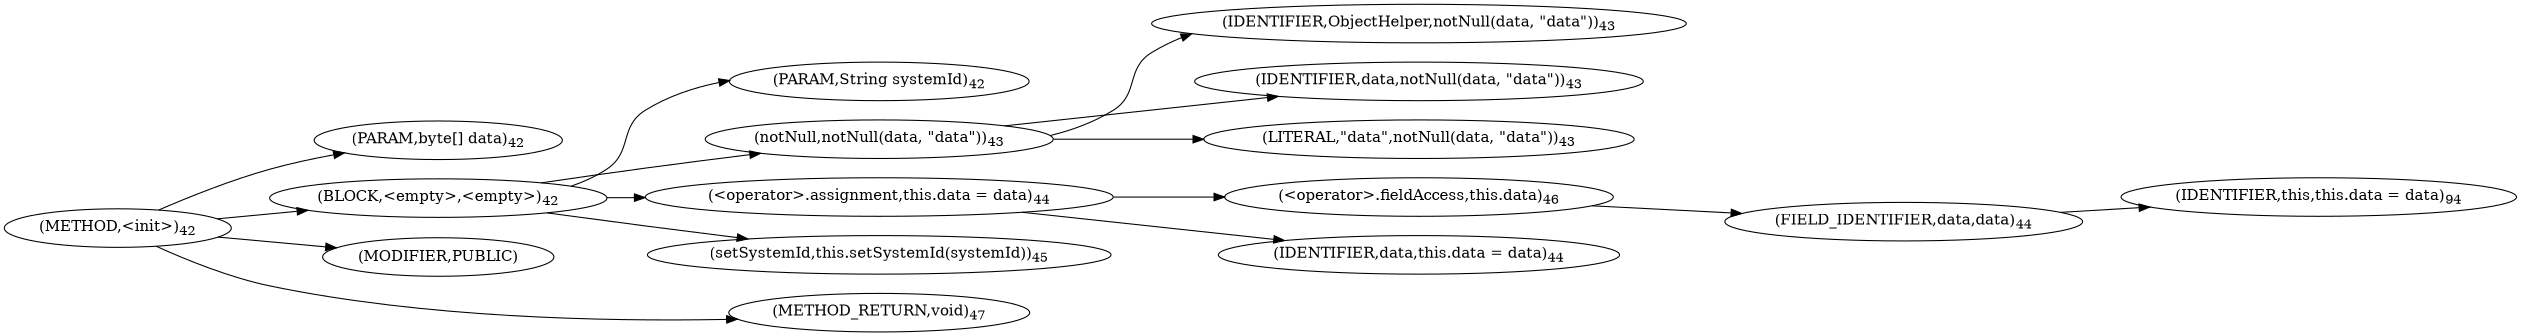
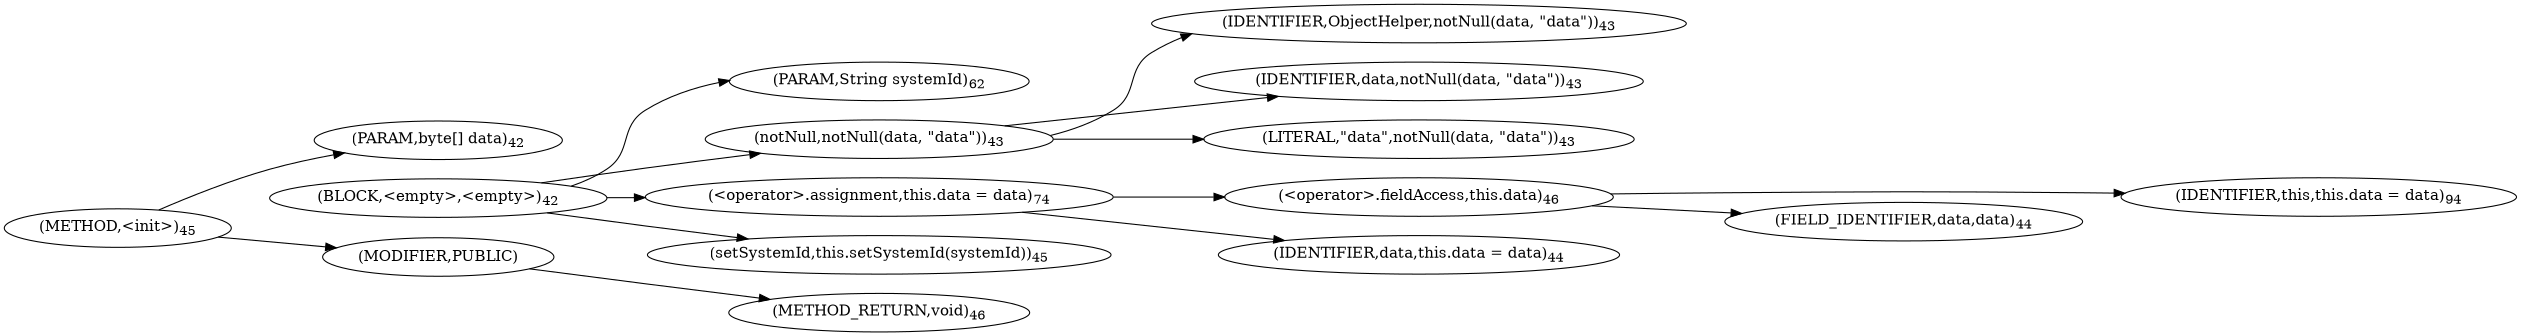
node "(PARAM,String systemId)": text "42" -> "62"
node "(<operator>.assignment,this.data = data)": text "44" -> "74"
edge "(FIELD_IDENTIFIER,data,data)" -> "(IDENTIFIER,this,this.data = data)": now "(<operator>.fieldAccess,this.data)" -> "(IDENTIFIER,this,this.data = data)"
edge "(METHOD,<init>)" -> "(BLOCK,<empty>,<empty>)": removed
node "(METHOD,<init>)": text "42" -> "45"
edge "(METHOD,<init>)" -> "(METHOD_RETURN,void)": now "(MODIFIER,PUBLIC)" -> "(METHOD_RETURN,void)"
node "(METHOD_RETURN,void)": text "47" -> "46"
